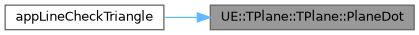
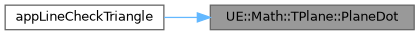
node "UE::TPlane::TPlane::PlaneDot": label "UE::TPlane::TPlane::PlaneDot" -> "UE::Math::TPlane::PlaneDot"
